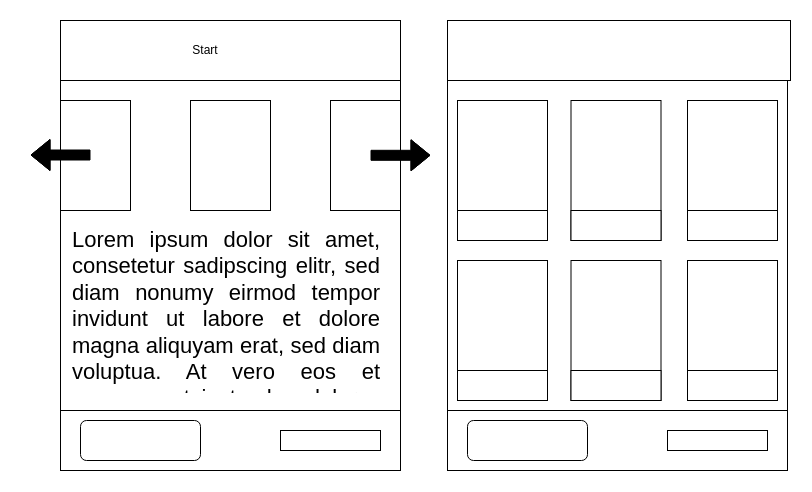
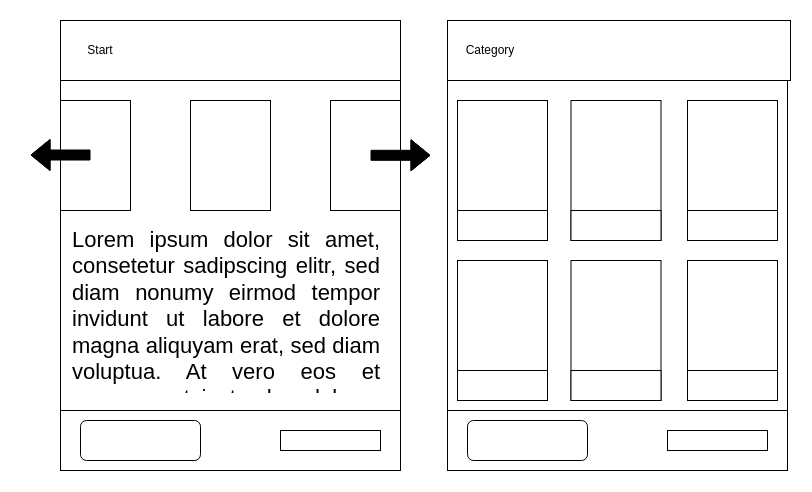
node "Start": moved (206, 51) -> (101, 51)
node "Category": added
